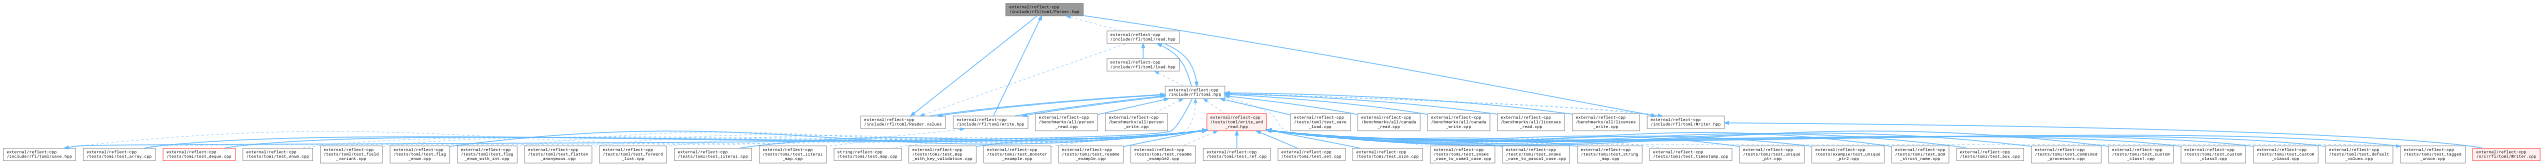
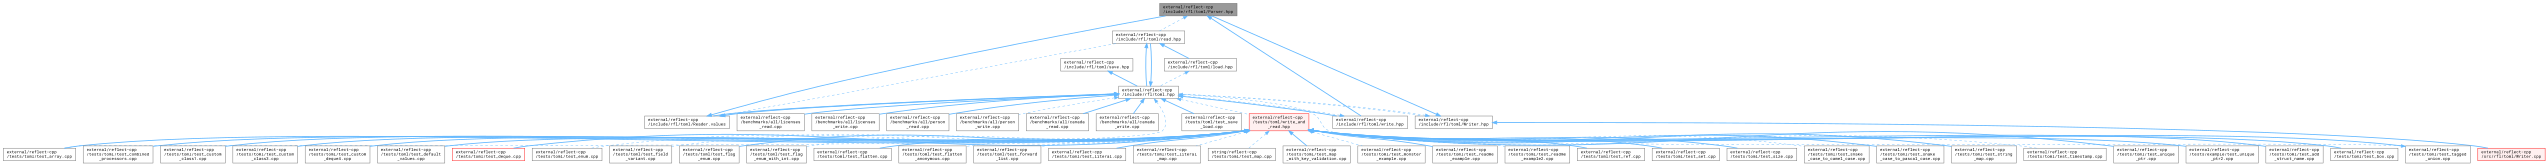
edge "external/reflect-cpp /include/rfl/toml.hpp" -> "external/reflect-cpp /include/rfl/toml/write.hpp": style bold -> dashed
edge "external/reflect-cpp /include/rfl/toml/save.hpp" -> "external/reflect-cpp /include/rfl/toml/write.hpp": removed
node "external/reflect-cpp /tests/toml/test_flatten.cpp": added
node "external/reflect-cpp /tests/toml/test_custom _class4.cpp": label "external/reflect-cpp /tests/toml/test_custom _class4.cpp" -> "external/reflect-cpp /tests/toml/test_custom _deque4.cpp"
